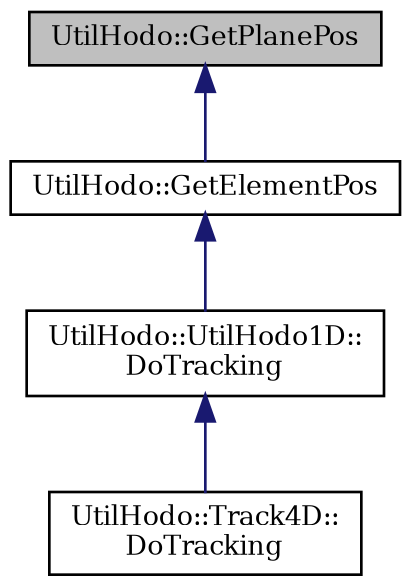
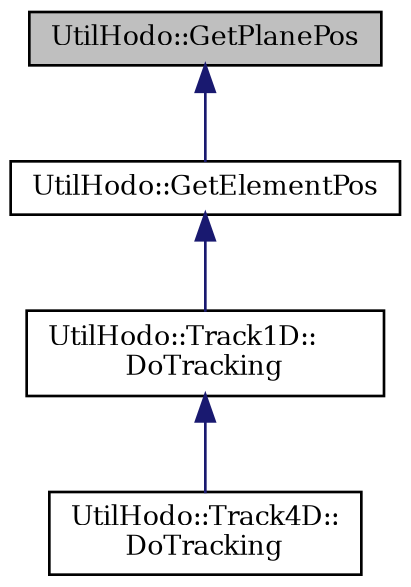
node "UtilHodo::UtilHodo1D:: DoTracking": label "UtilHodo::UtilHodo1D:: DoTracking" -> "UtilHodo::Track1D:: DoTracking"
